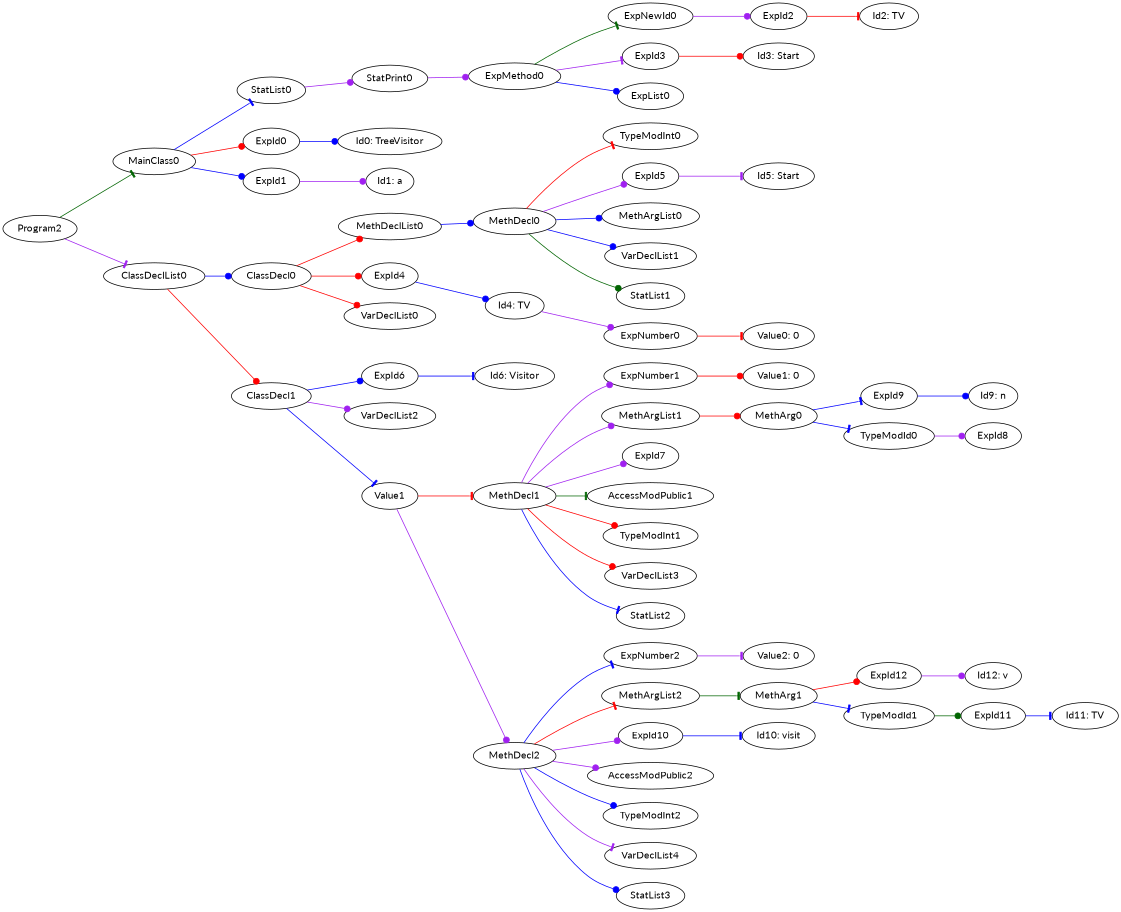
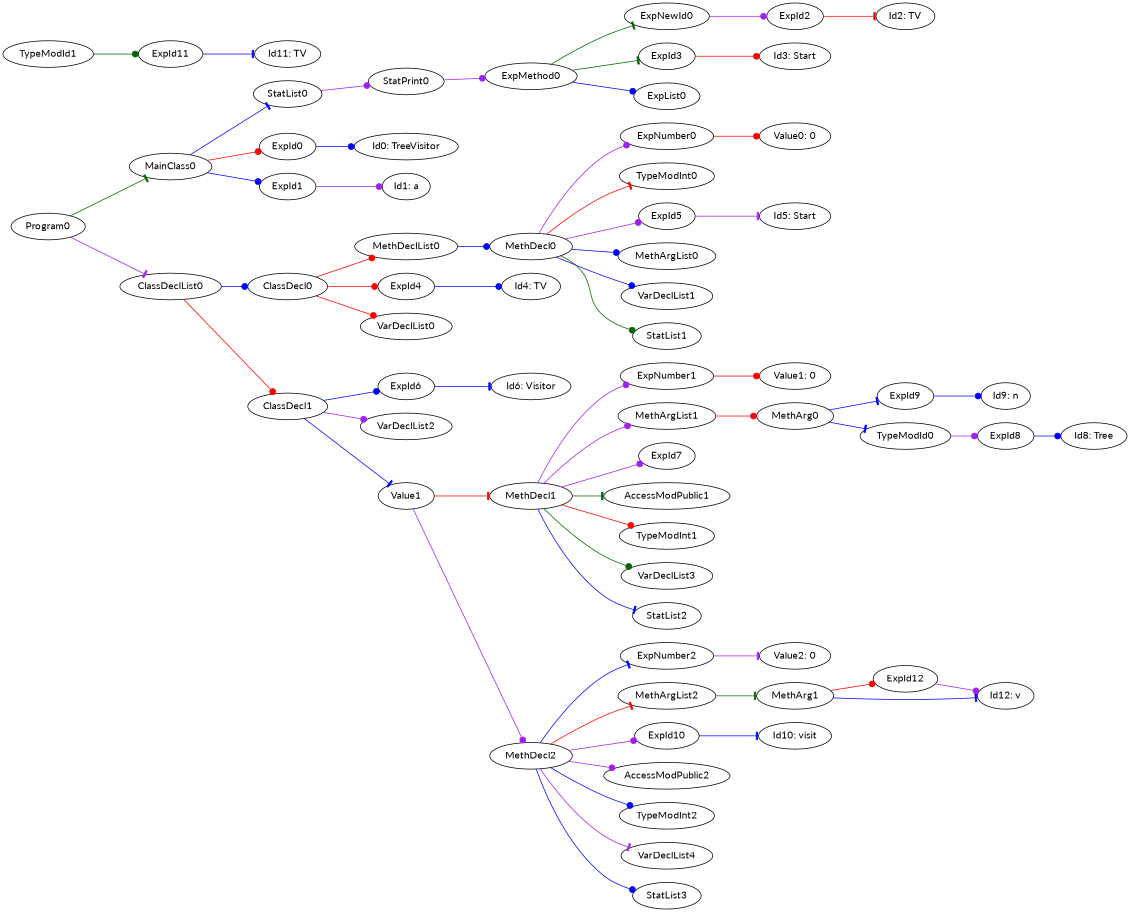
edge "ExpMethod0" -> "ExpId3": color purple -> darkgreen
node "Program2": label "Program2" -> "Program0"
edge "Id4: TV" -> "ExpNumber0": now "MethDecl0" -> "ExpNumber0"
edge "ExpNumber0" -> "Value0: 0": arrowhead tee -> dot
node "Id8: Tree": added
edge "MethDecl1" -> "VarDeclList3": color red -> darkgreen
edge "MethArg1" -> "TypeModId1": now "MethArg1" -> "Id12: v"
